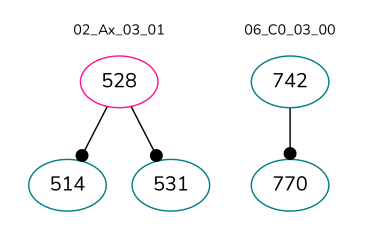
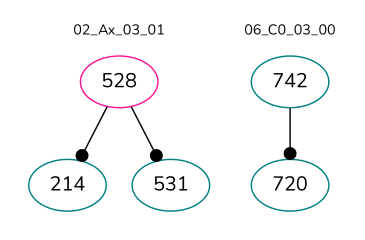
node "514": label "514" -> "214"
node "770": label "770" -> "720"
